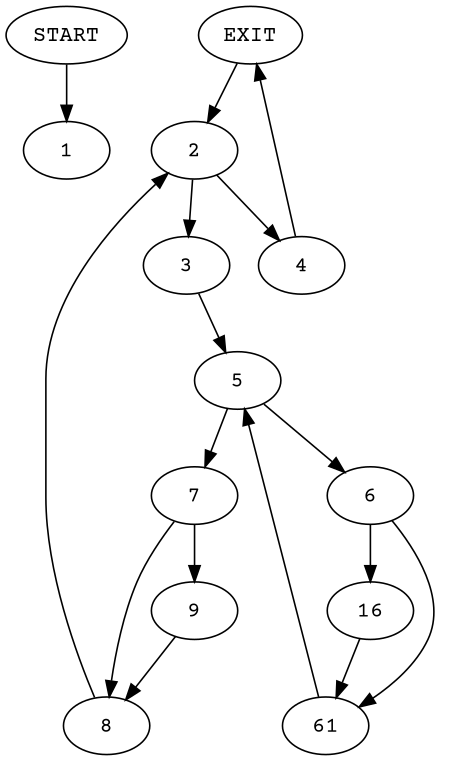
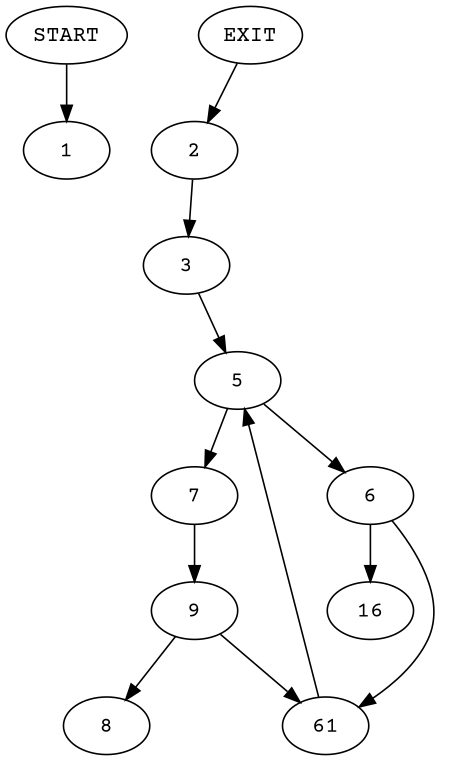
node "4": removed
edge "8" -> "2": removed
edge "7" -> "8": removed
edge "16" -> "61": now "9" -> "61"
